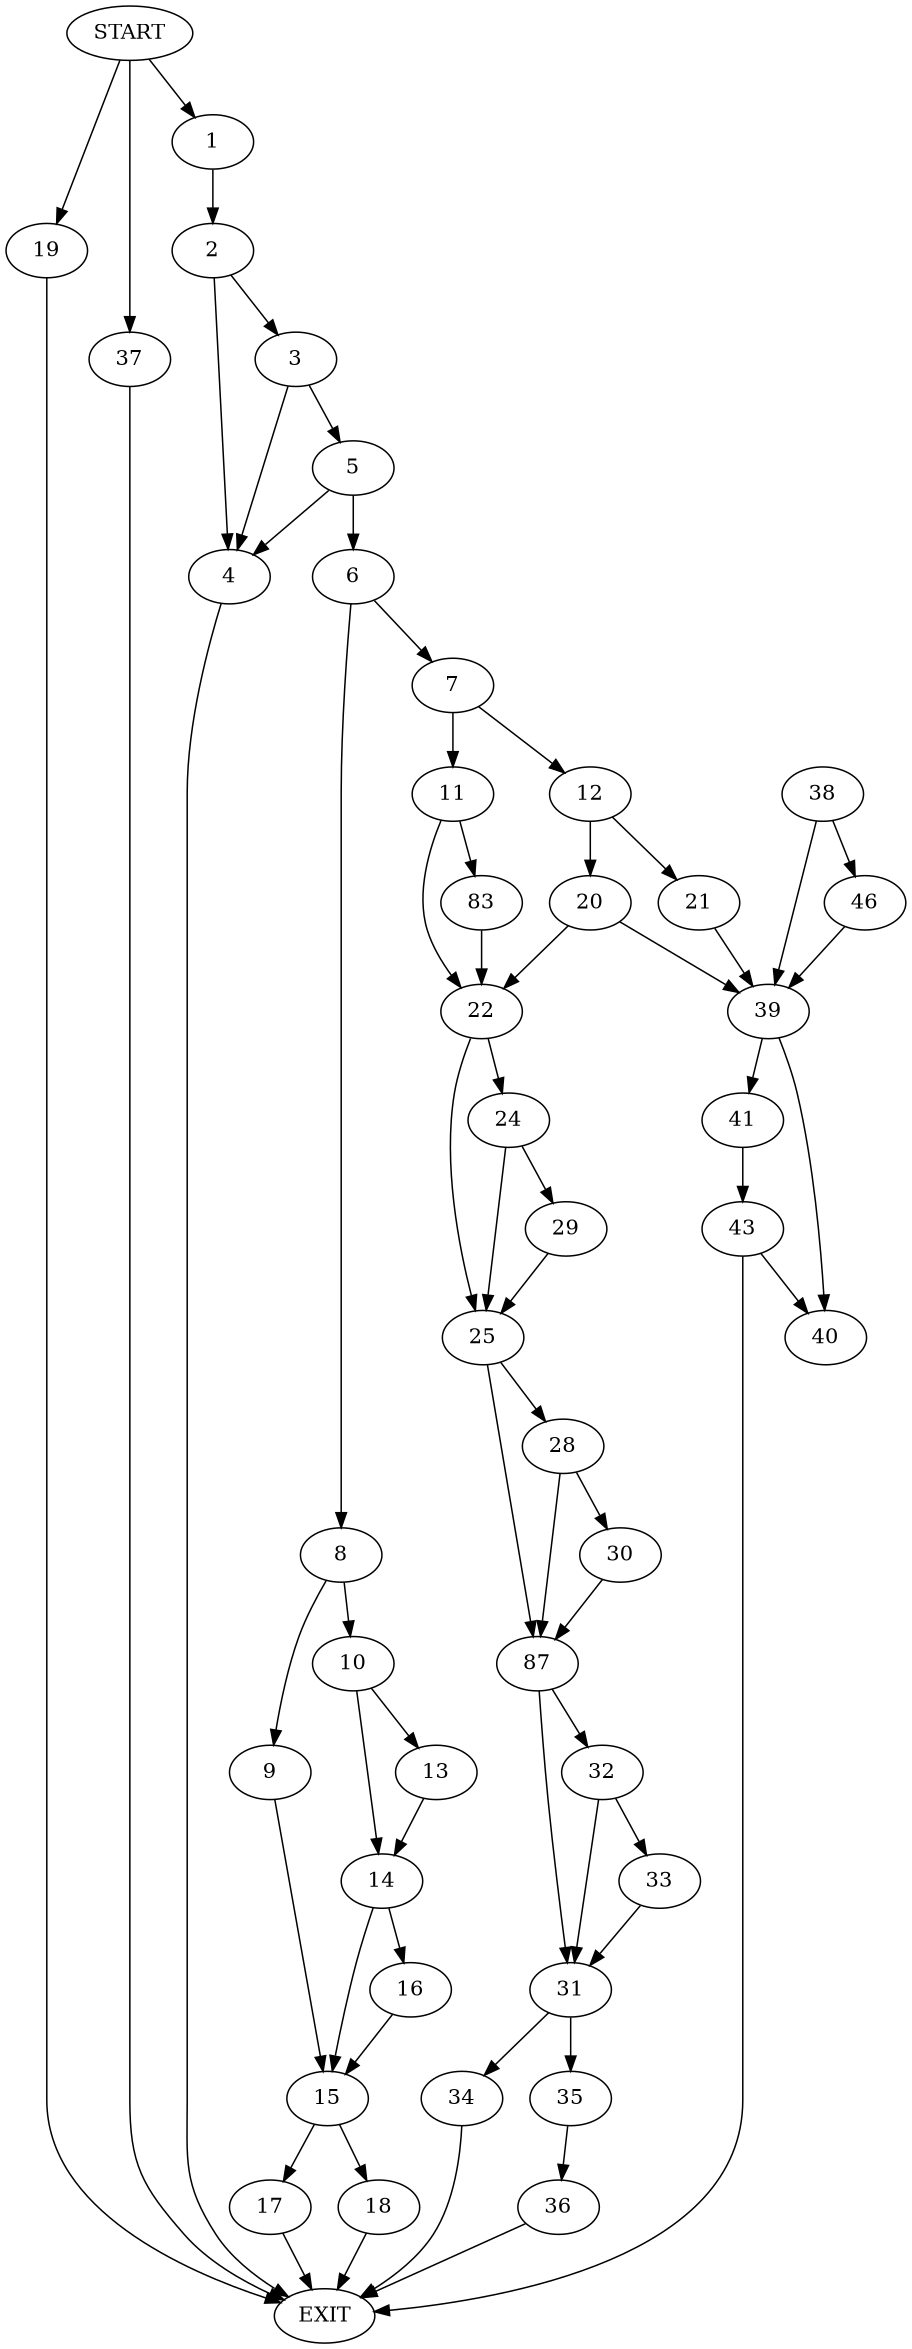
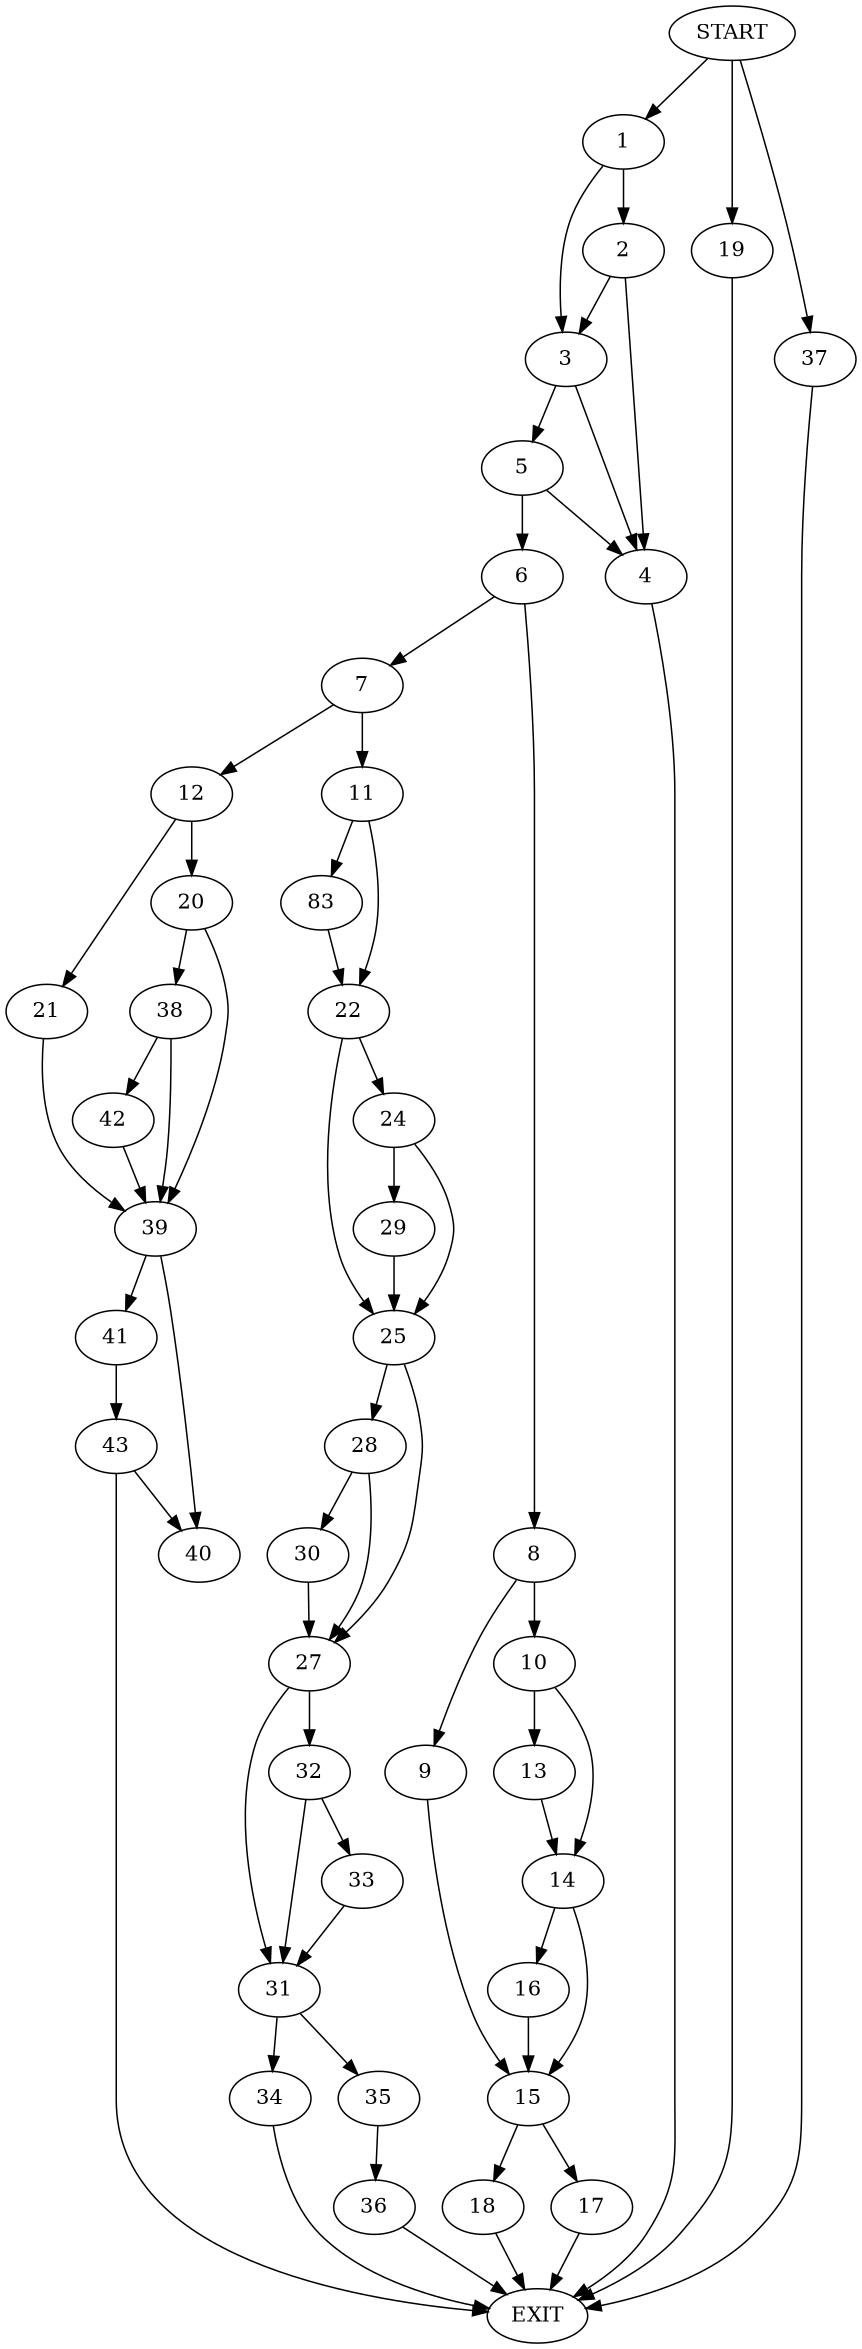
edge "1" -> "3": added
node "46": label "46" -> "42"
edge "20" -> "22": now "20" -> "38"
node "87": label "87" -> "27"
